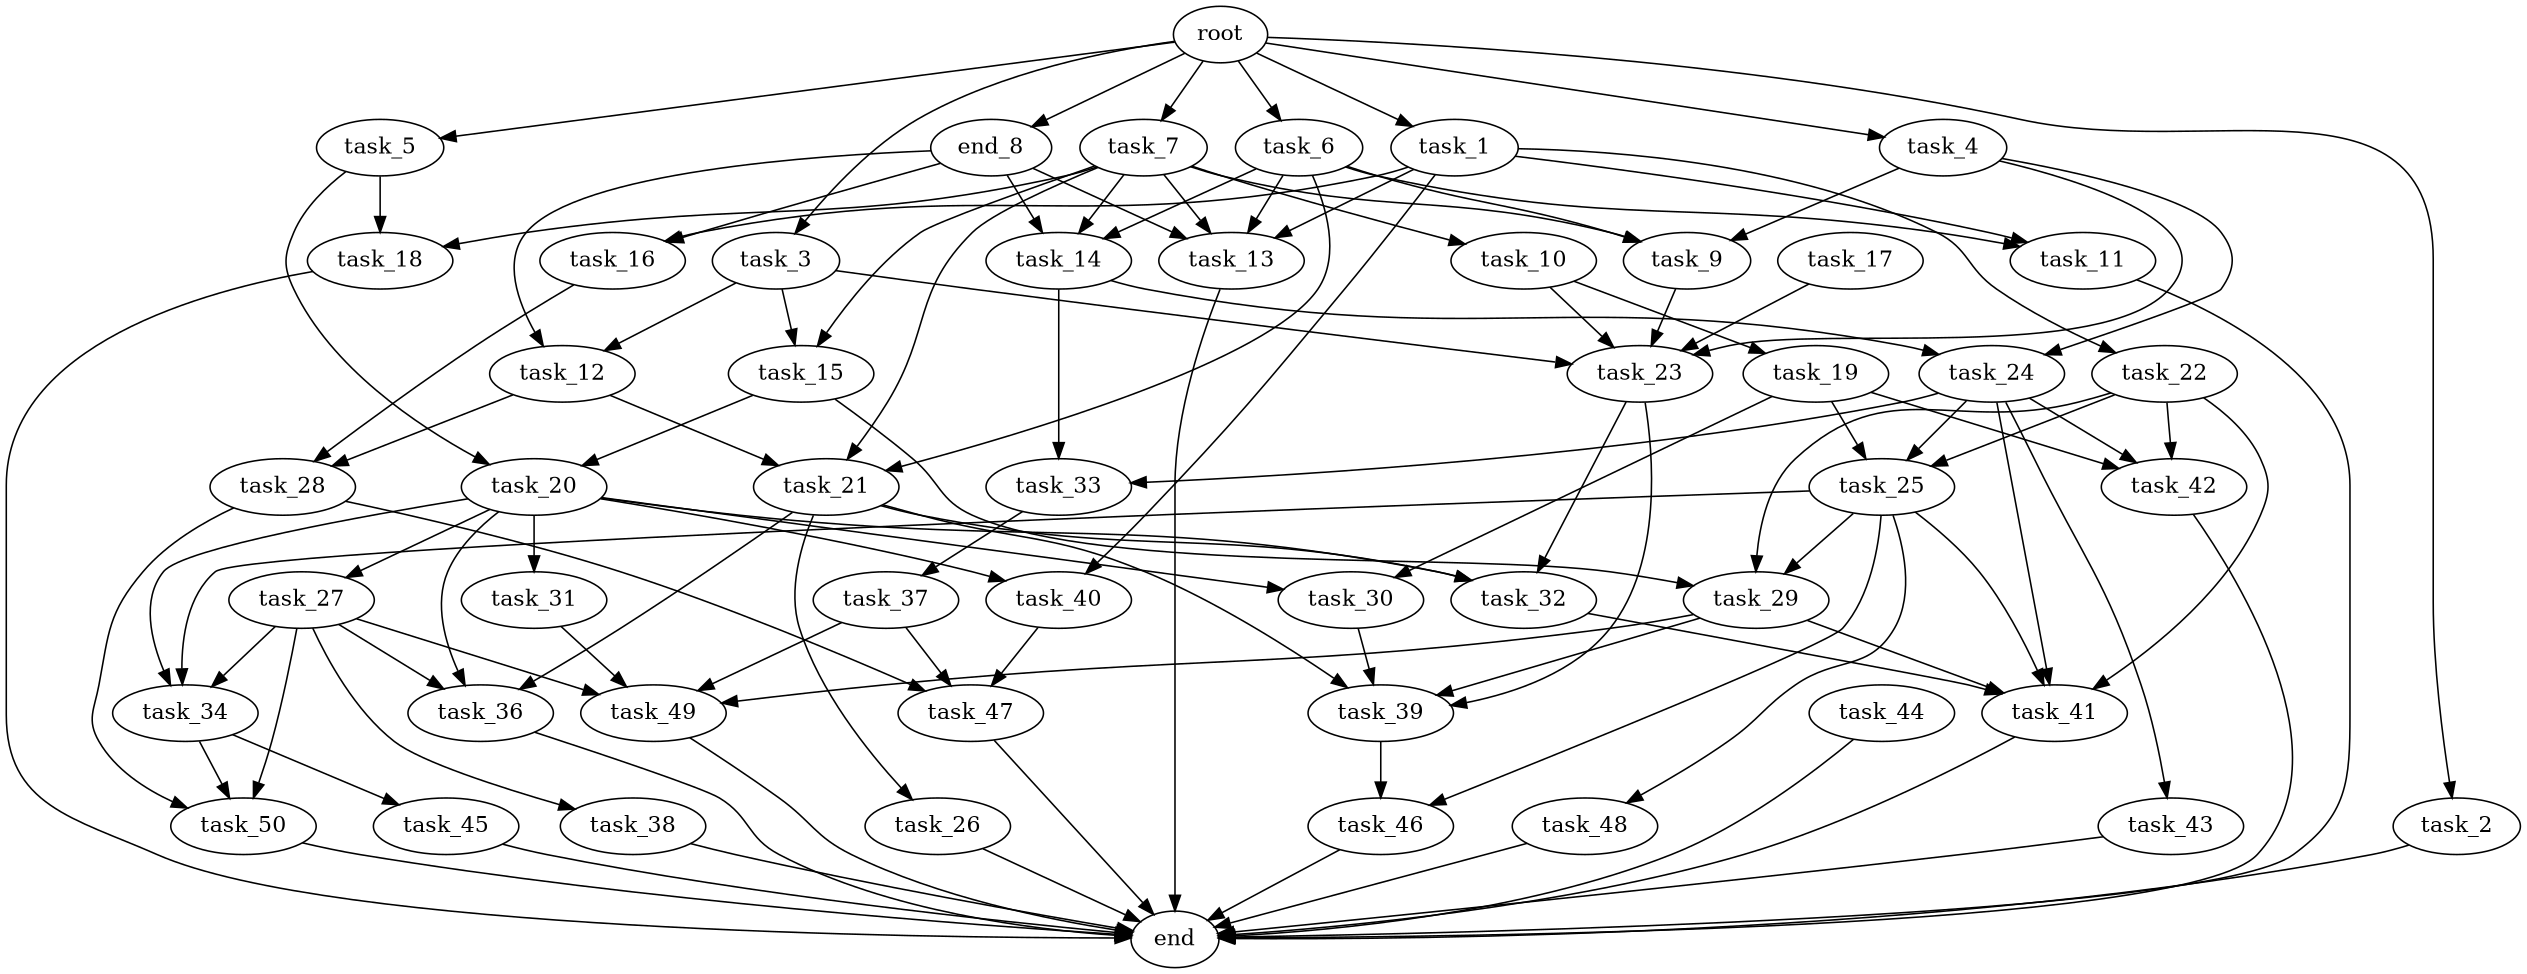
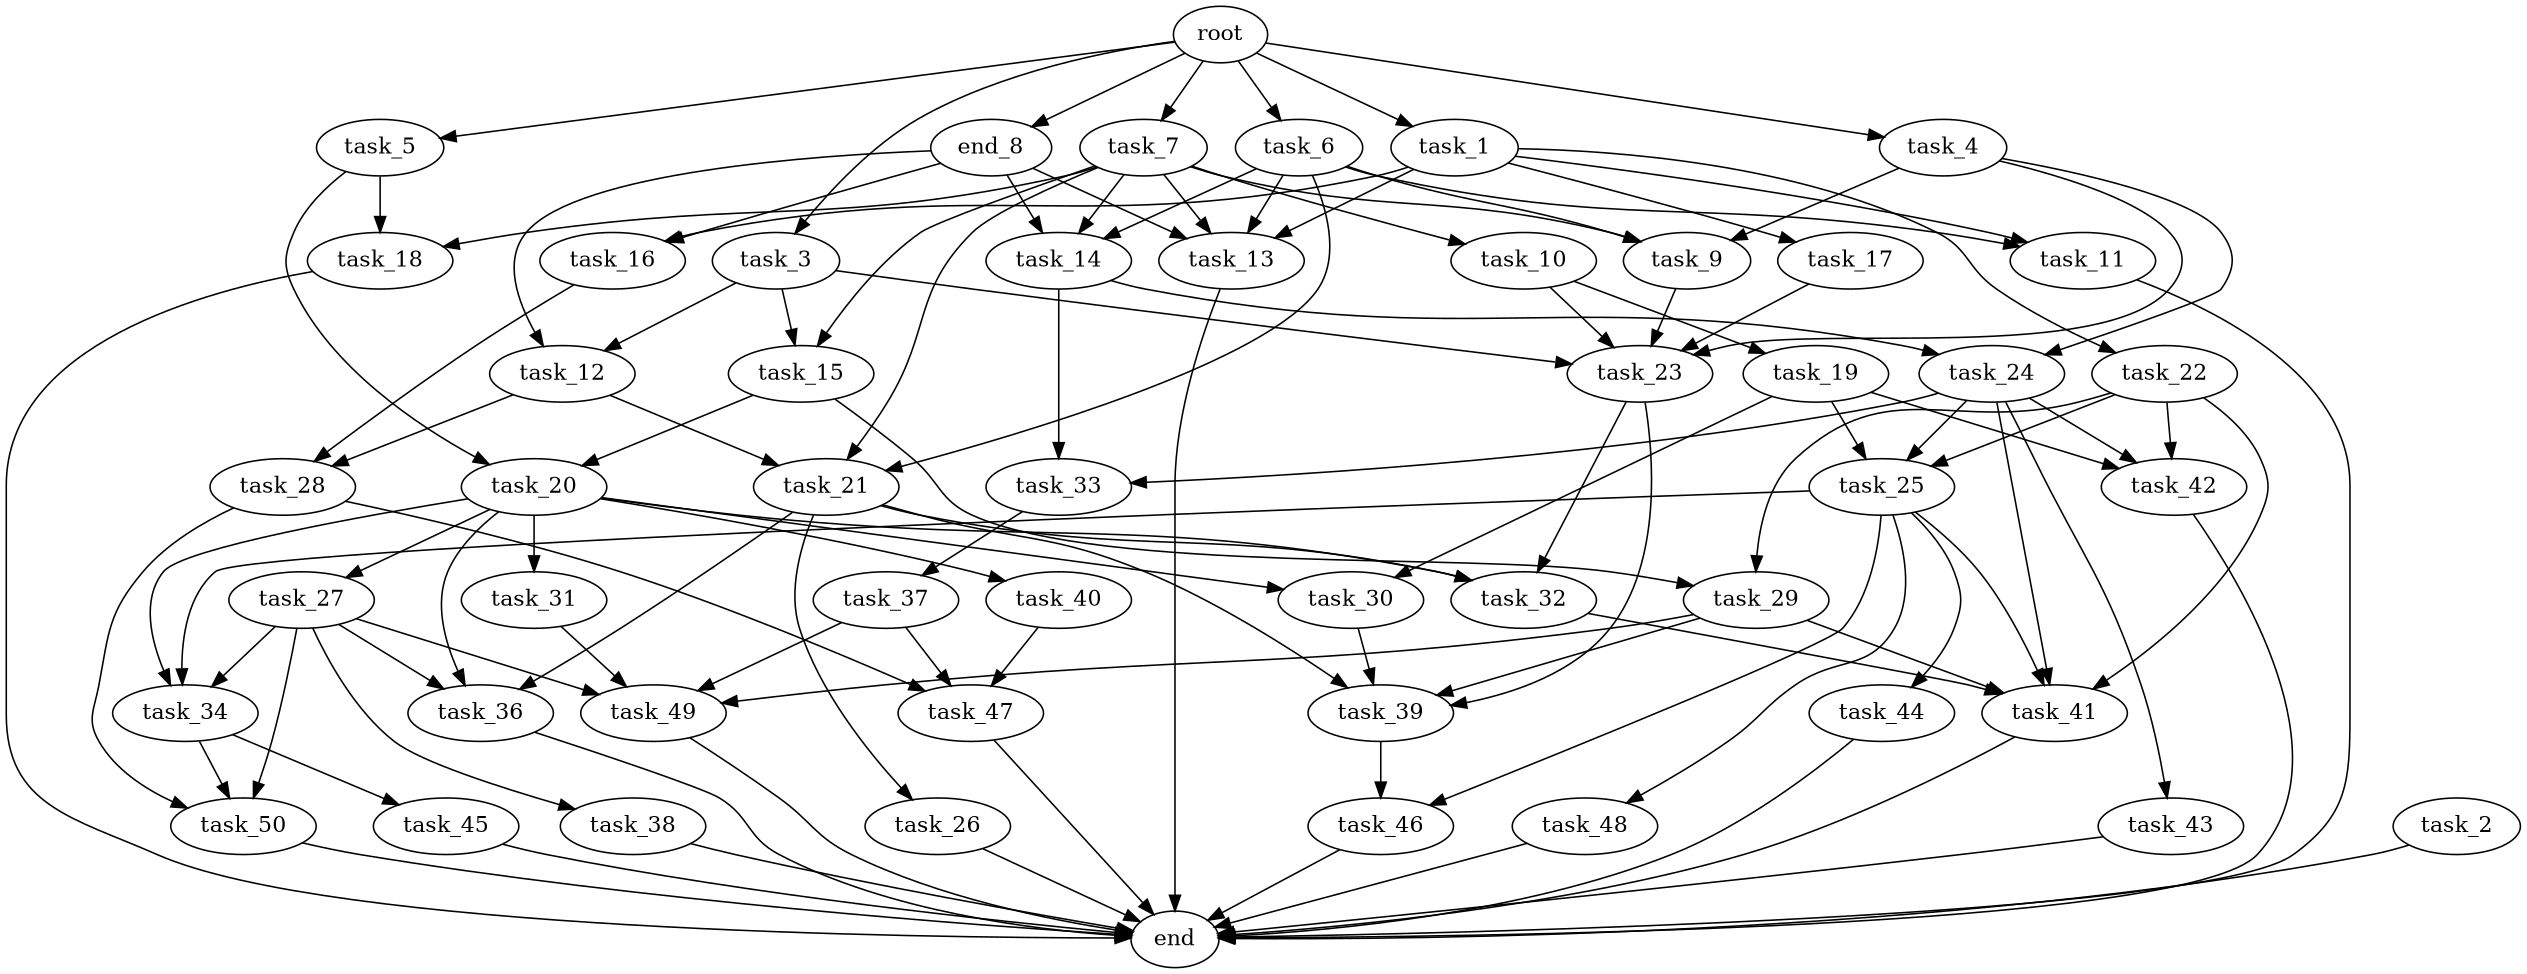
edge "root" -> "task_2": removed
edge "task_1" -> "task_40": now "task_1" -> "task_17"
edge "task_25" -> "task_29": now "task_25" -> "task_44"
